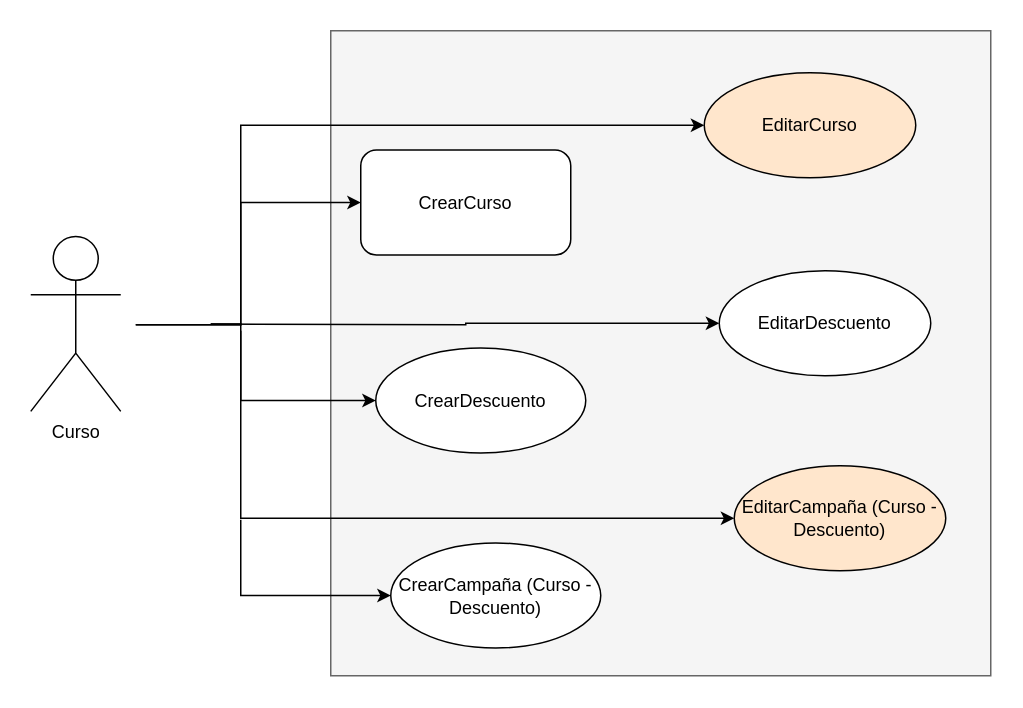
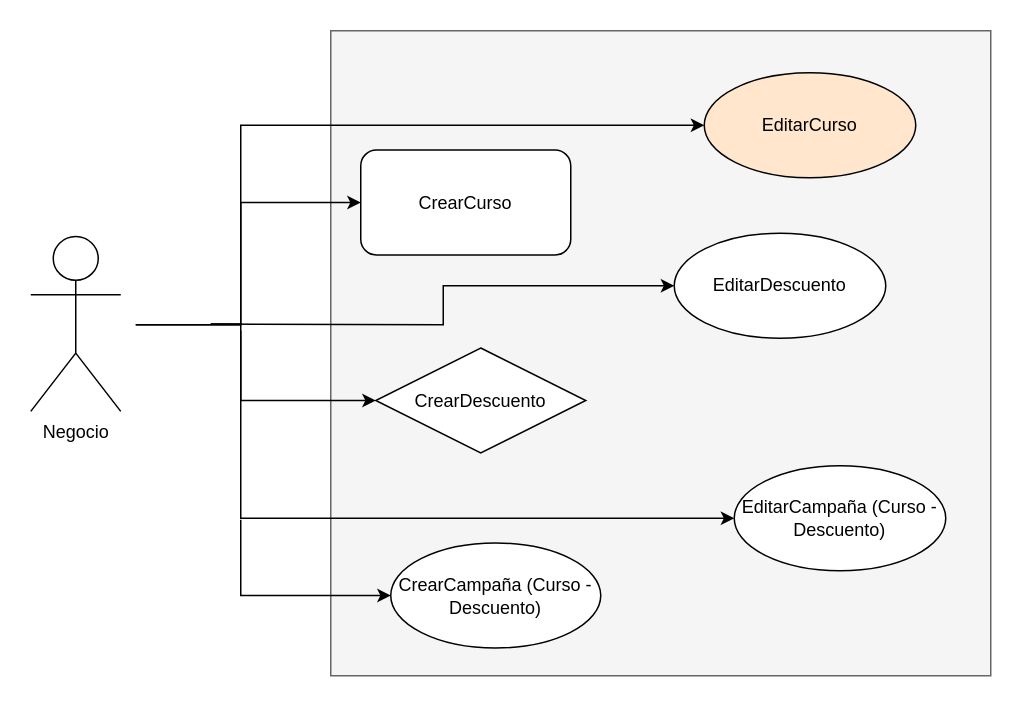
node "EditarDescuento": moved (825, 323) -> (780, 286)
node "CrearDescuento": shape ellipse -> diamond
node "Curso": label "Curso" -> "Negocio"
node "EditarCampaña (Curso - Descuento)": fillcolor #ffe6cc -> #ffffff
